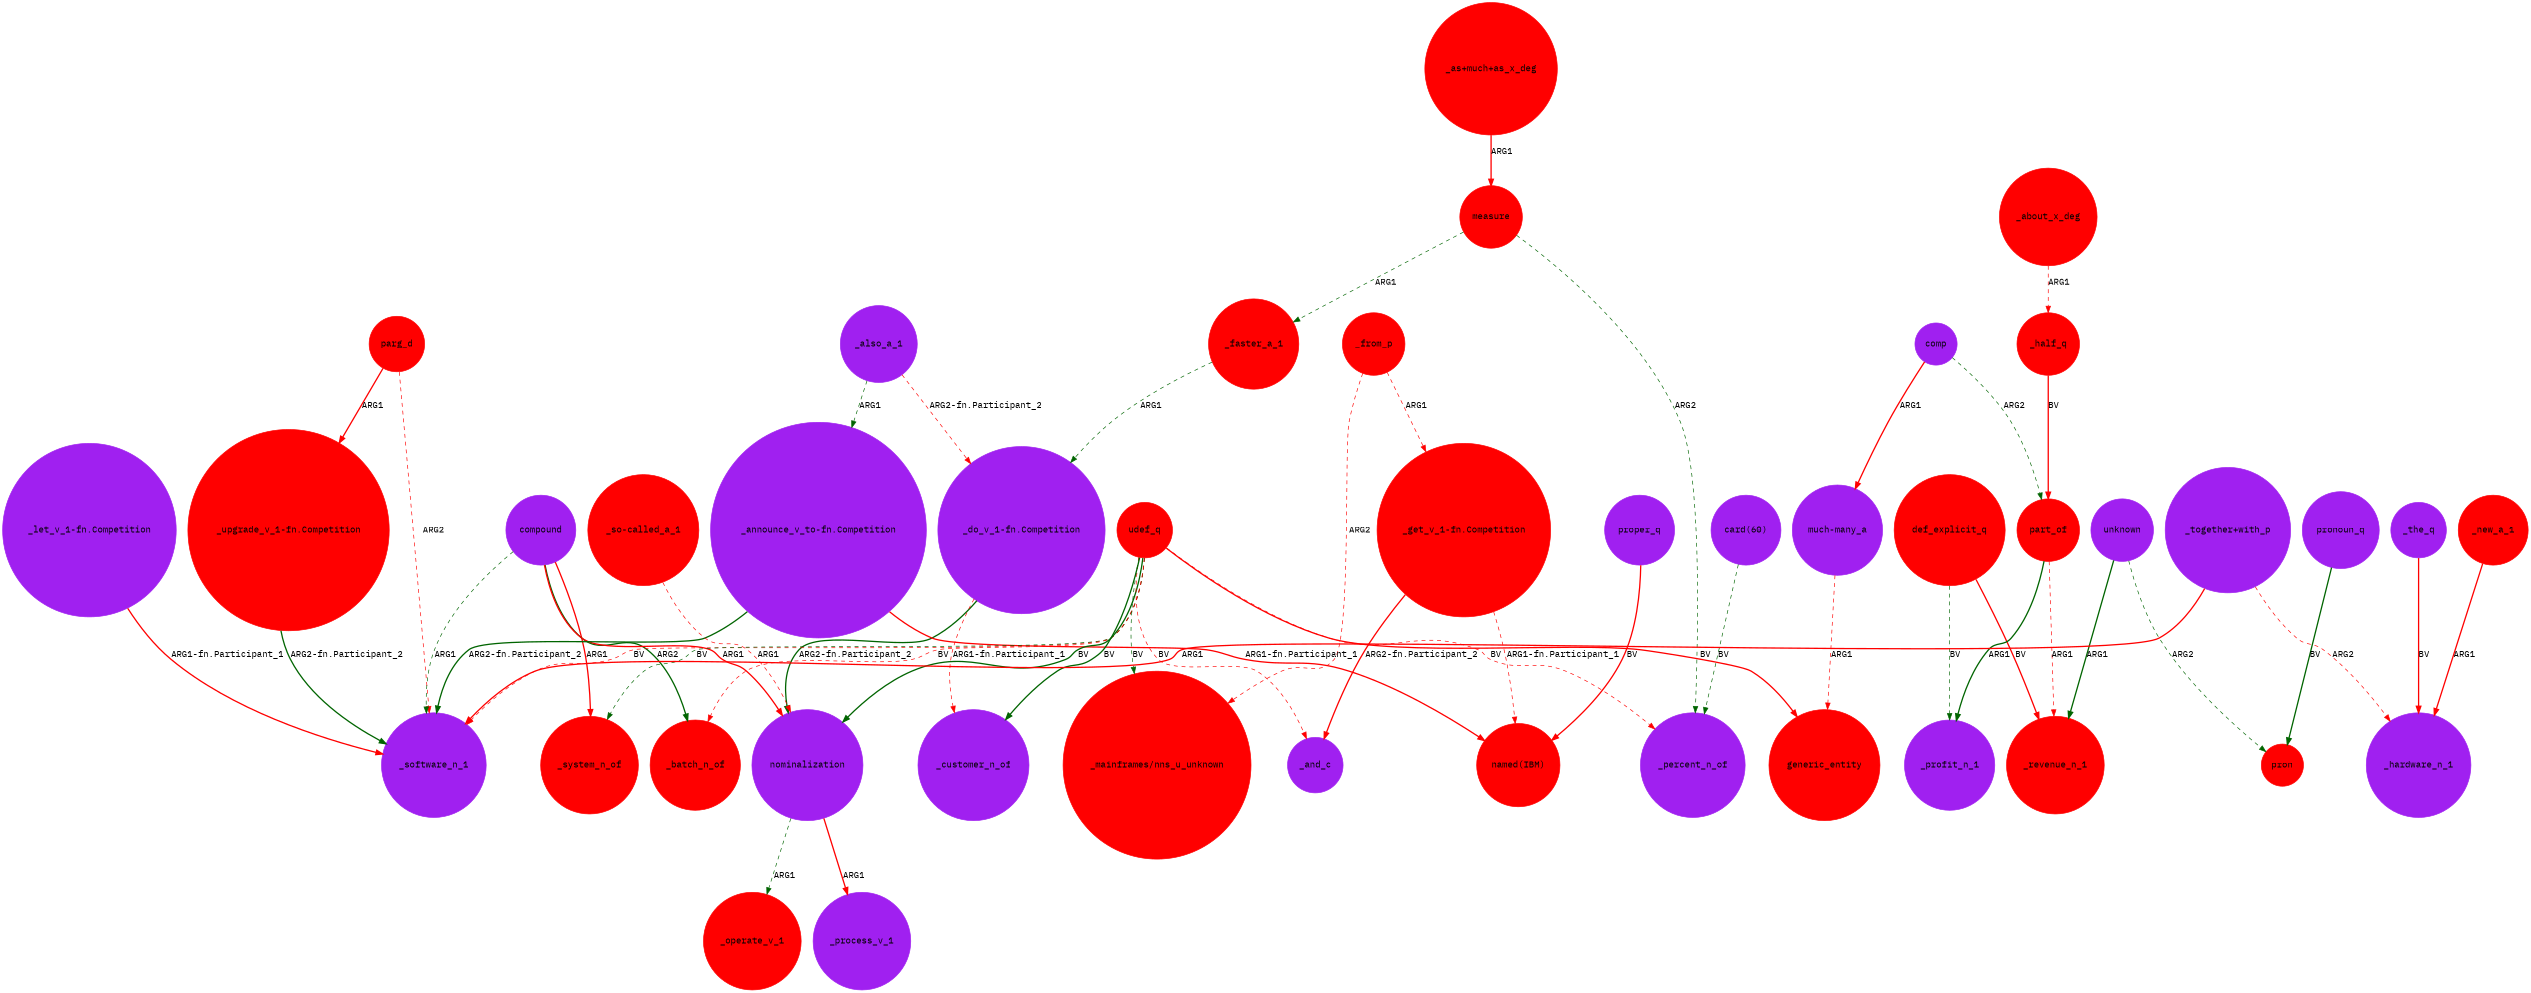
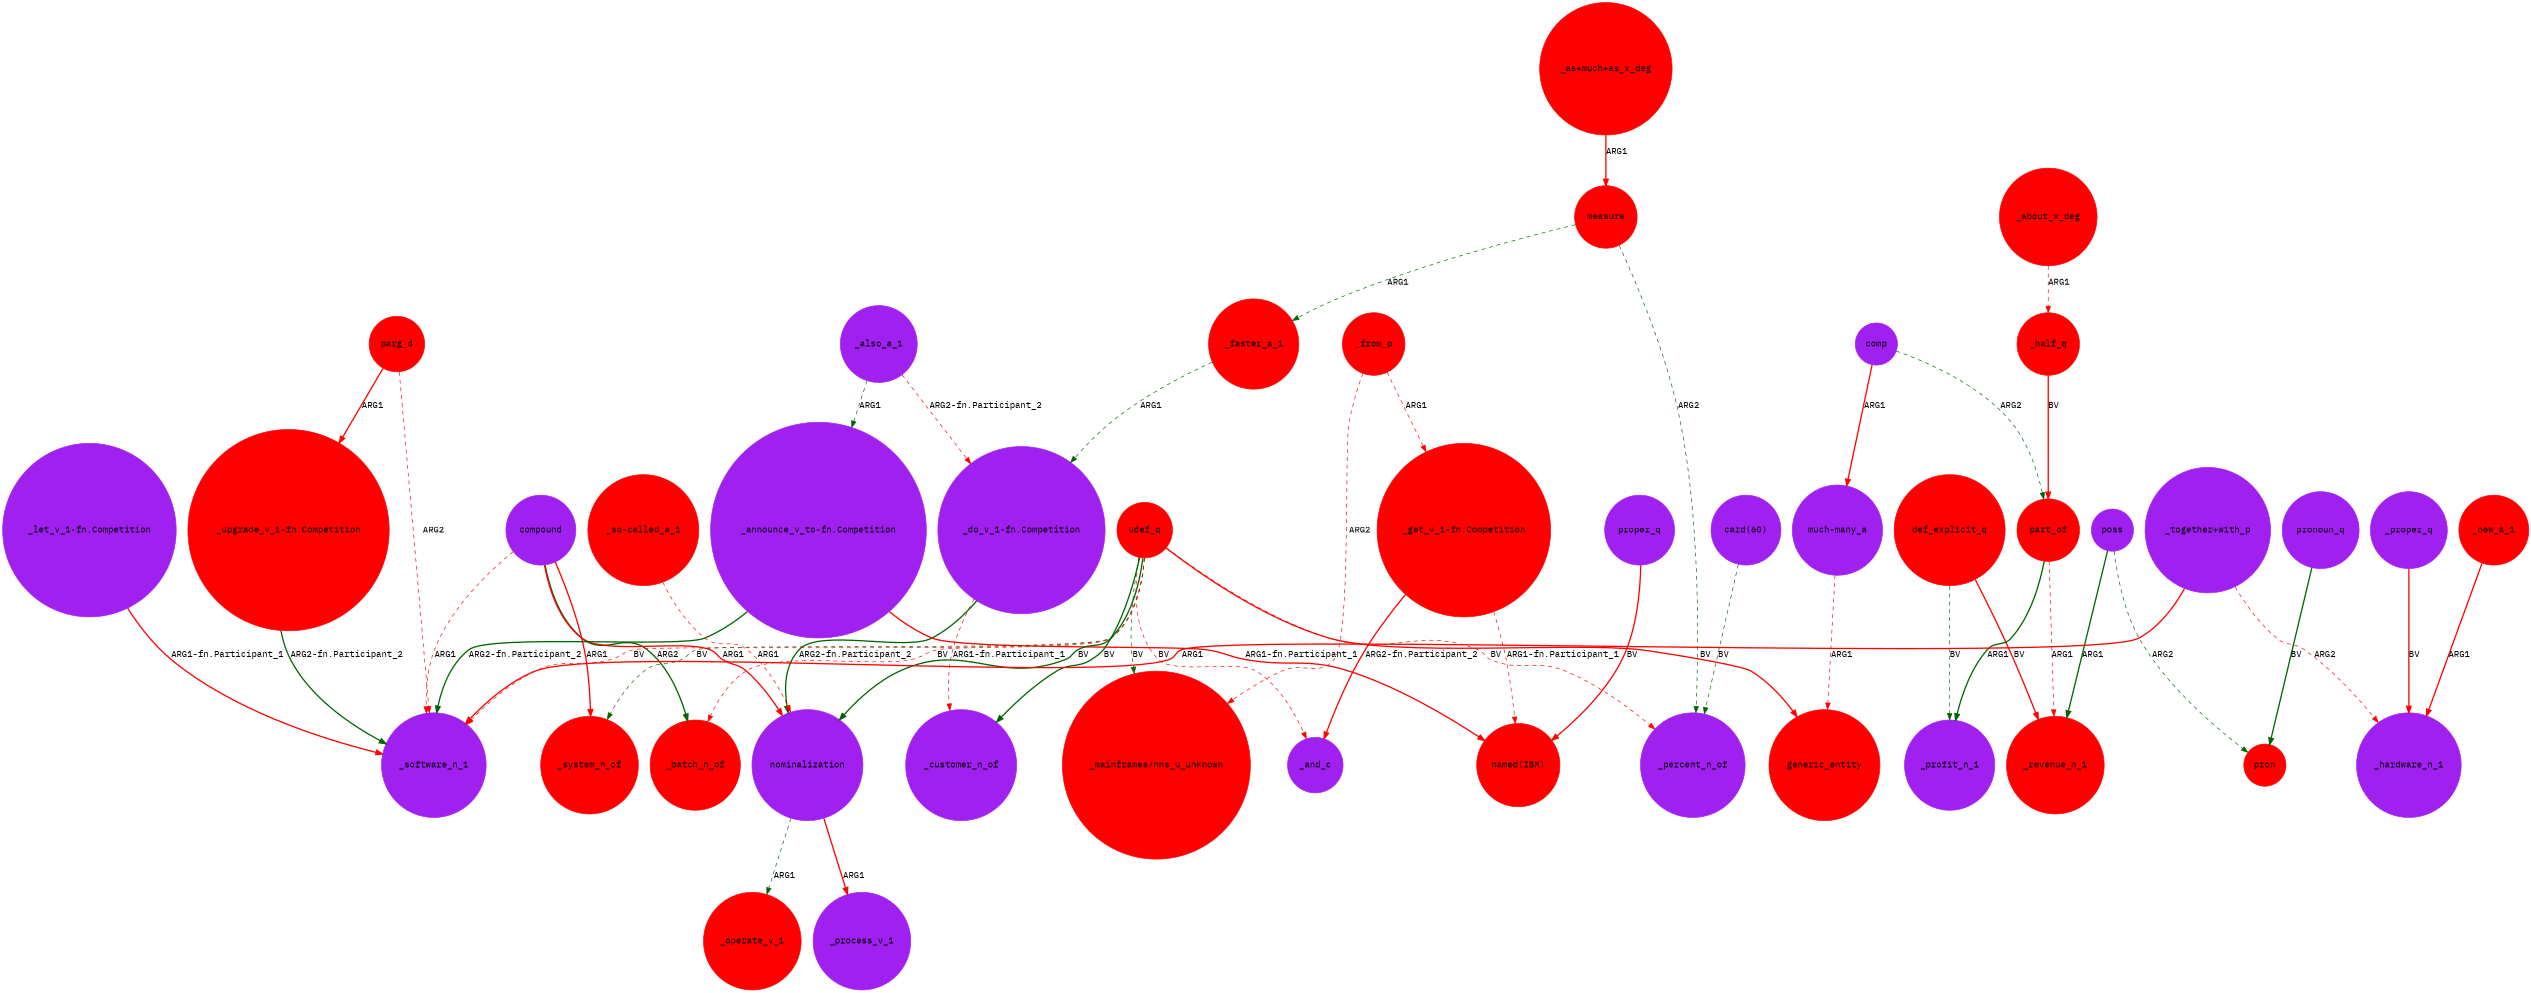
node "unknown": label "unknown" -> "poss"
node "_the_q": label "_the_q" -> "_proper_q"
edge "compound" -> "_software_n_1": color darkgreen -> red
